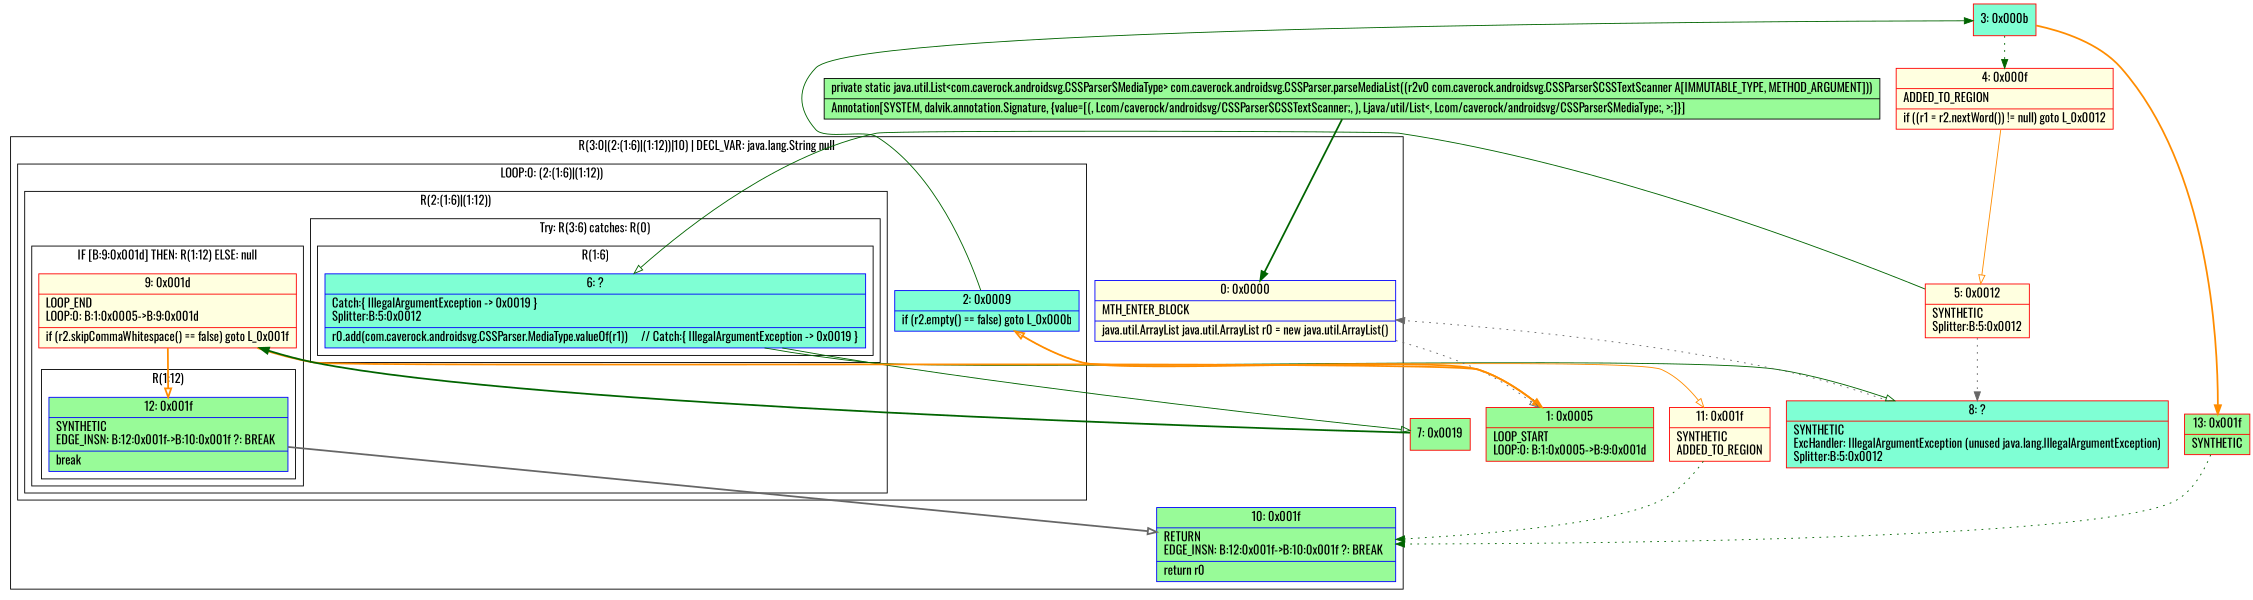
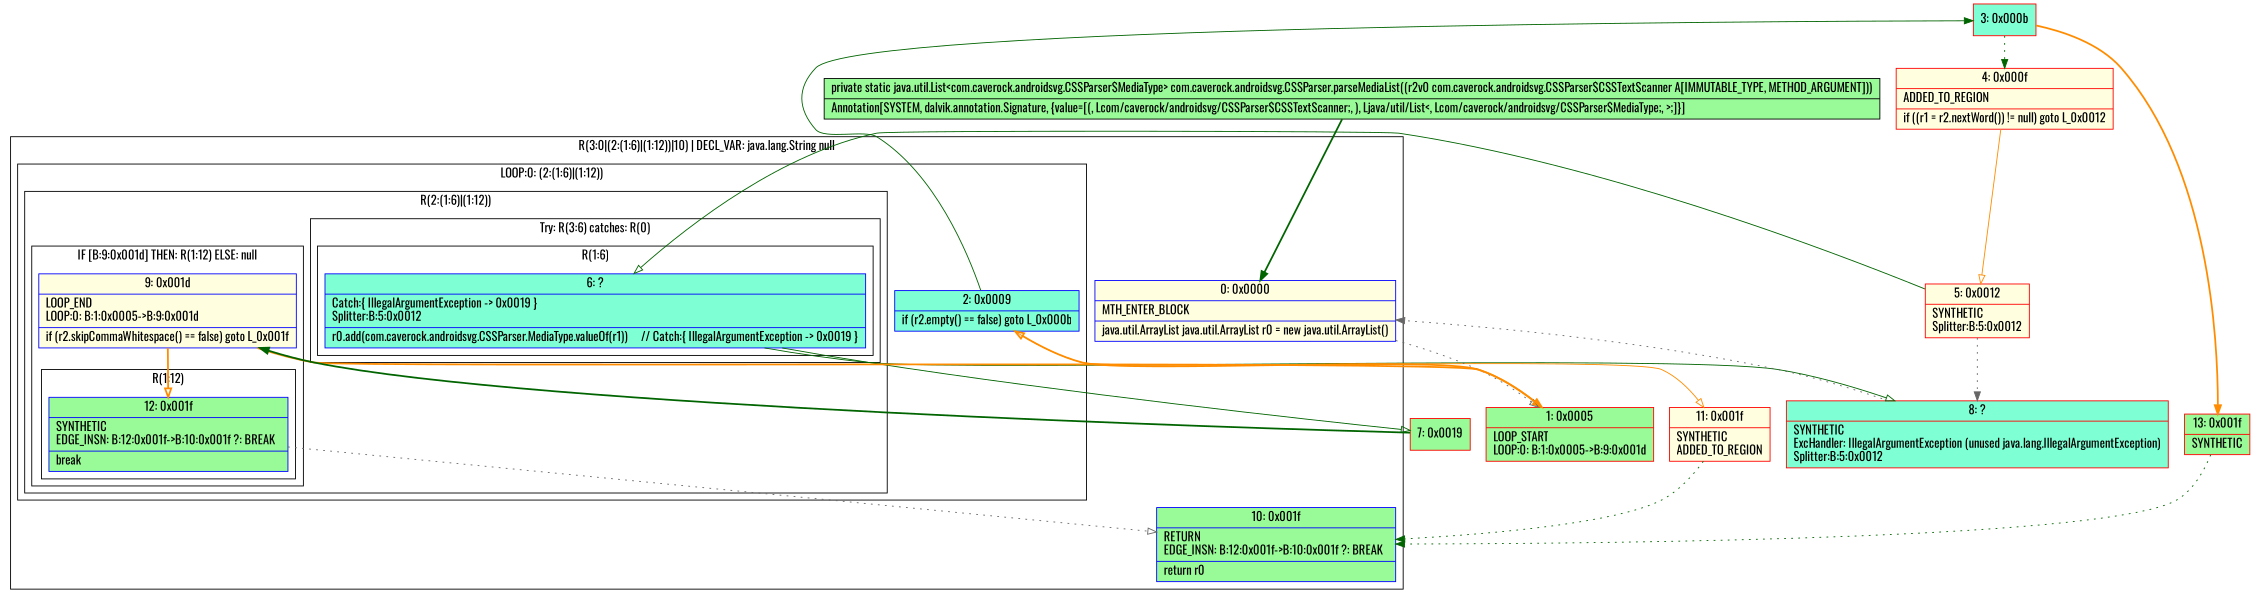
node "9: 0x001d": color red -> blue
edge "12: 0x001f" -> "10: 0x001f": style bold -> dotted
